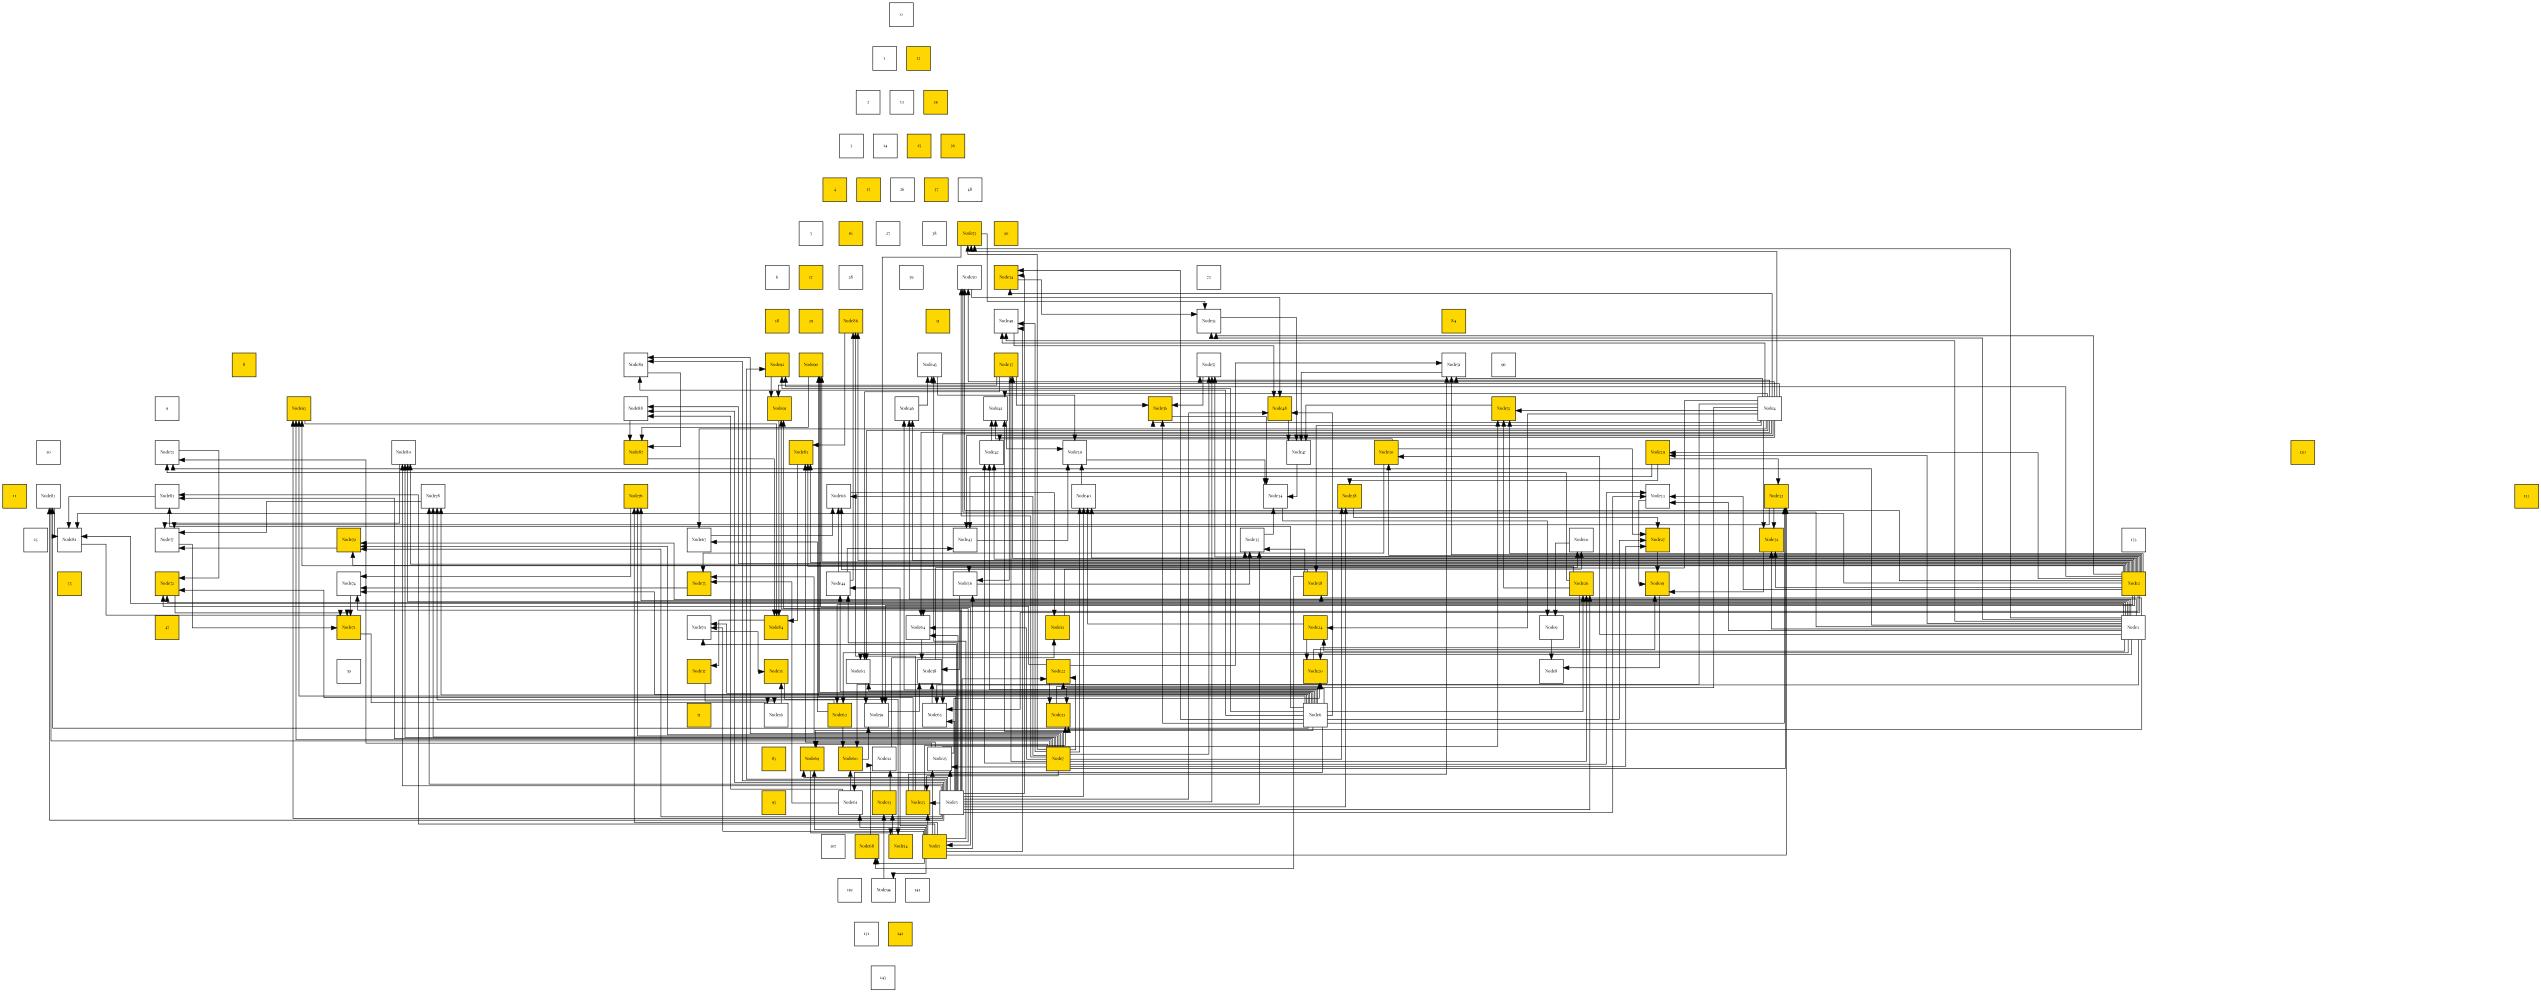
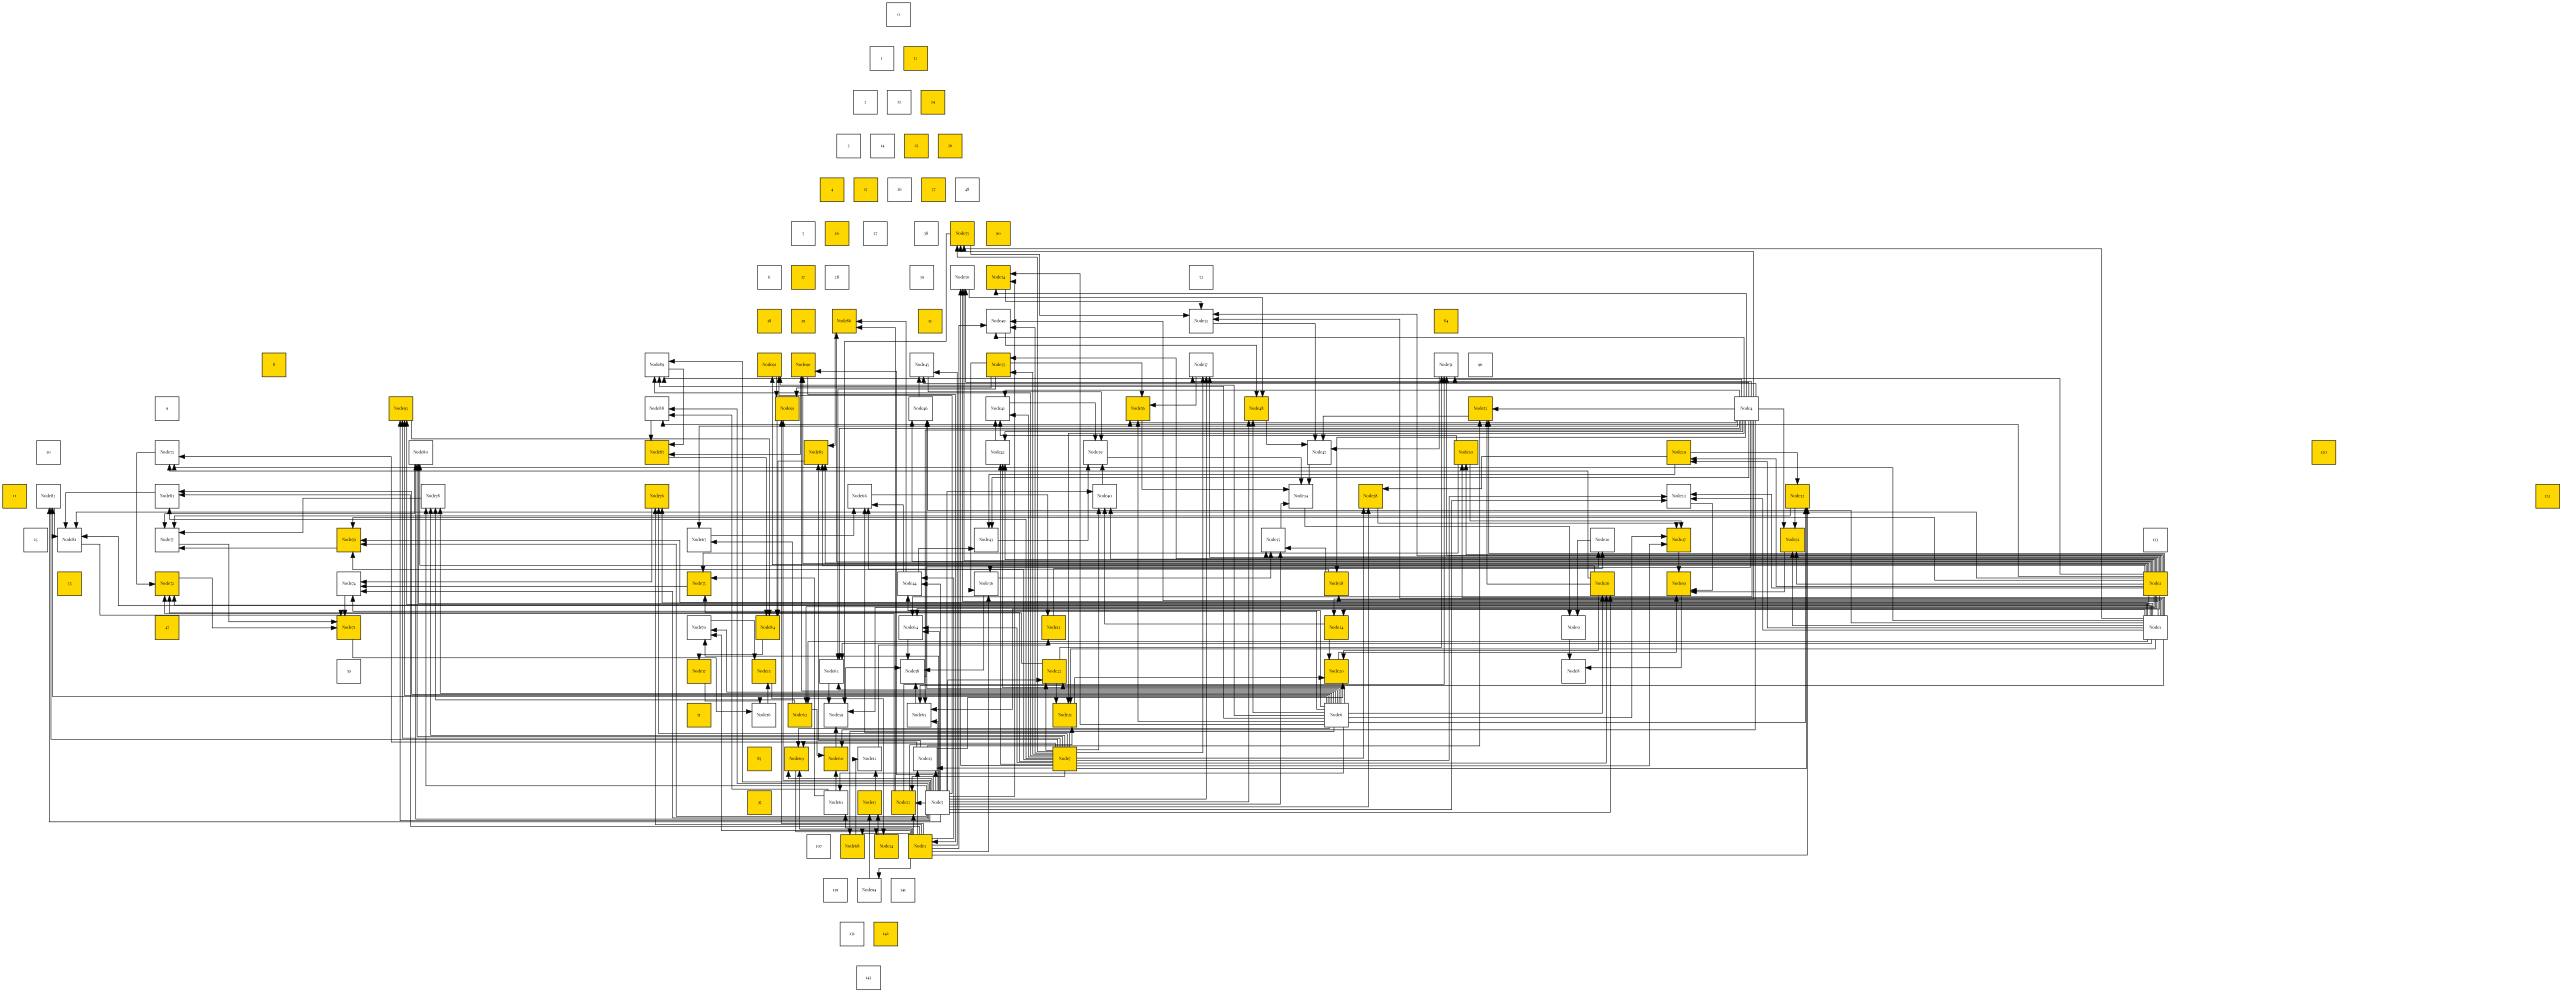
edge "Node2" -> "Node89": added
edge "Node38" -> "Node68": now "Node6" -> "Node68"
